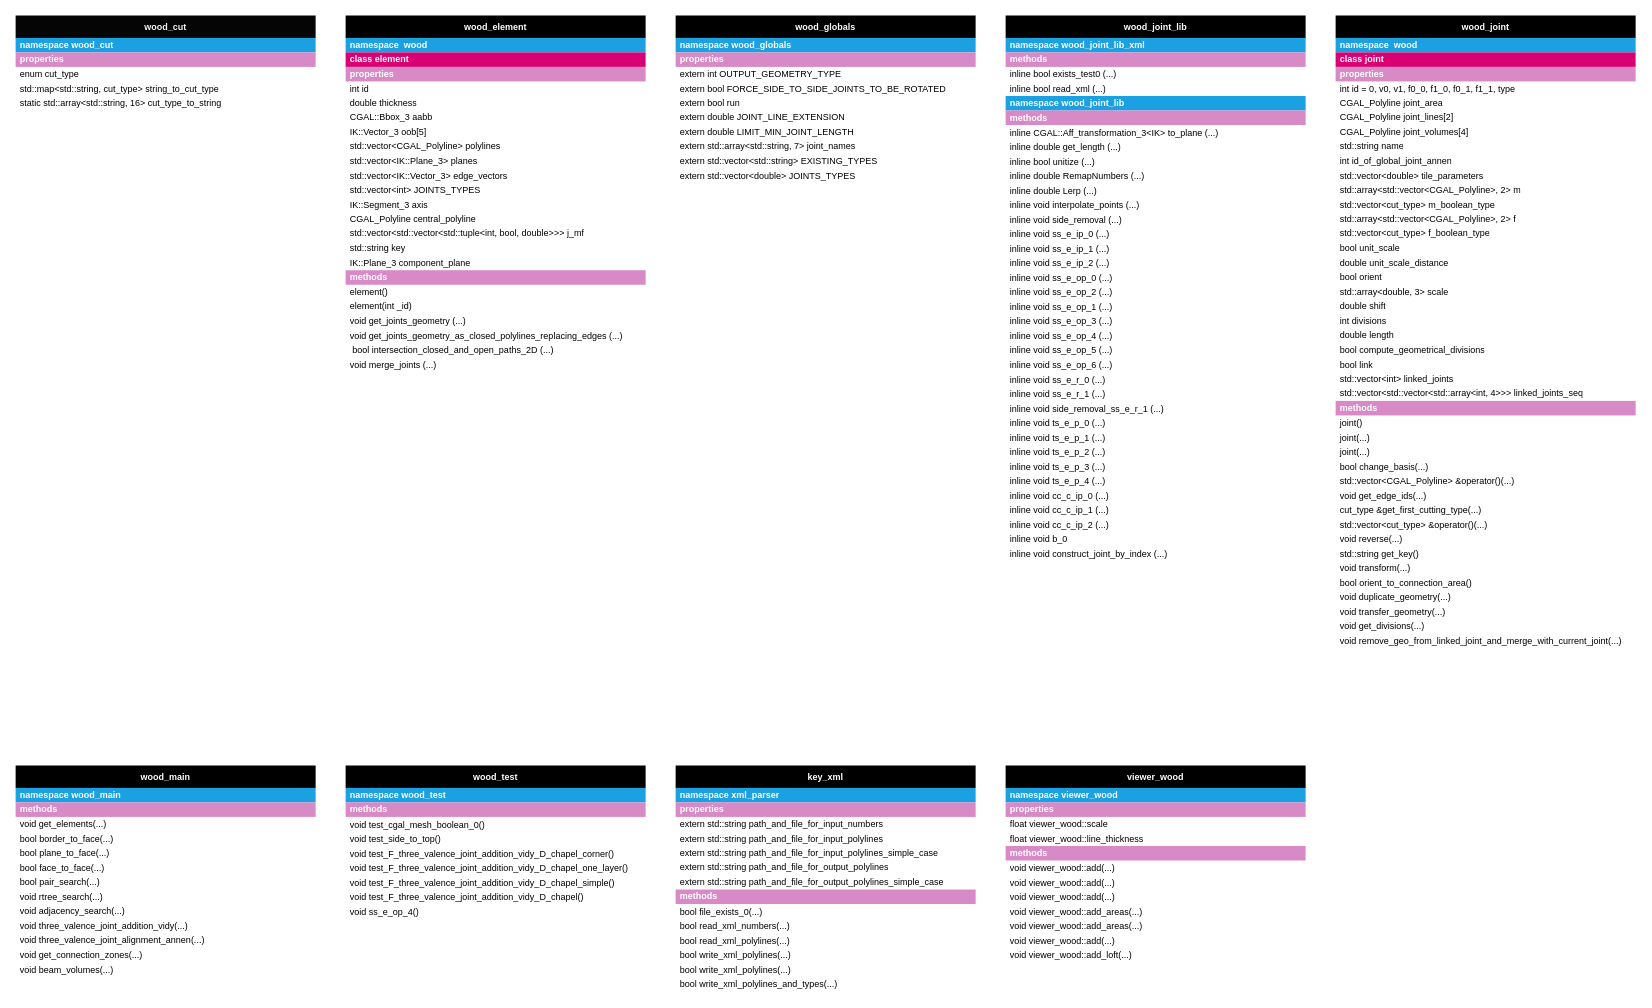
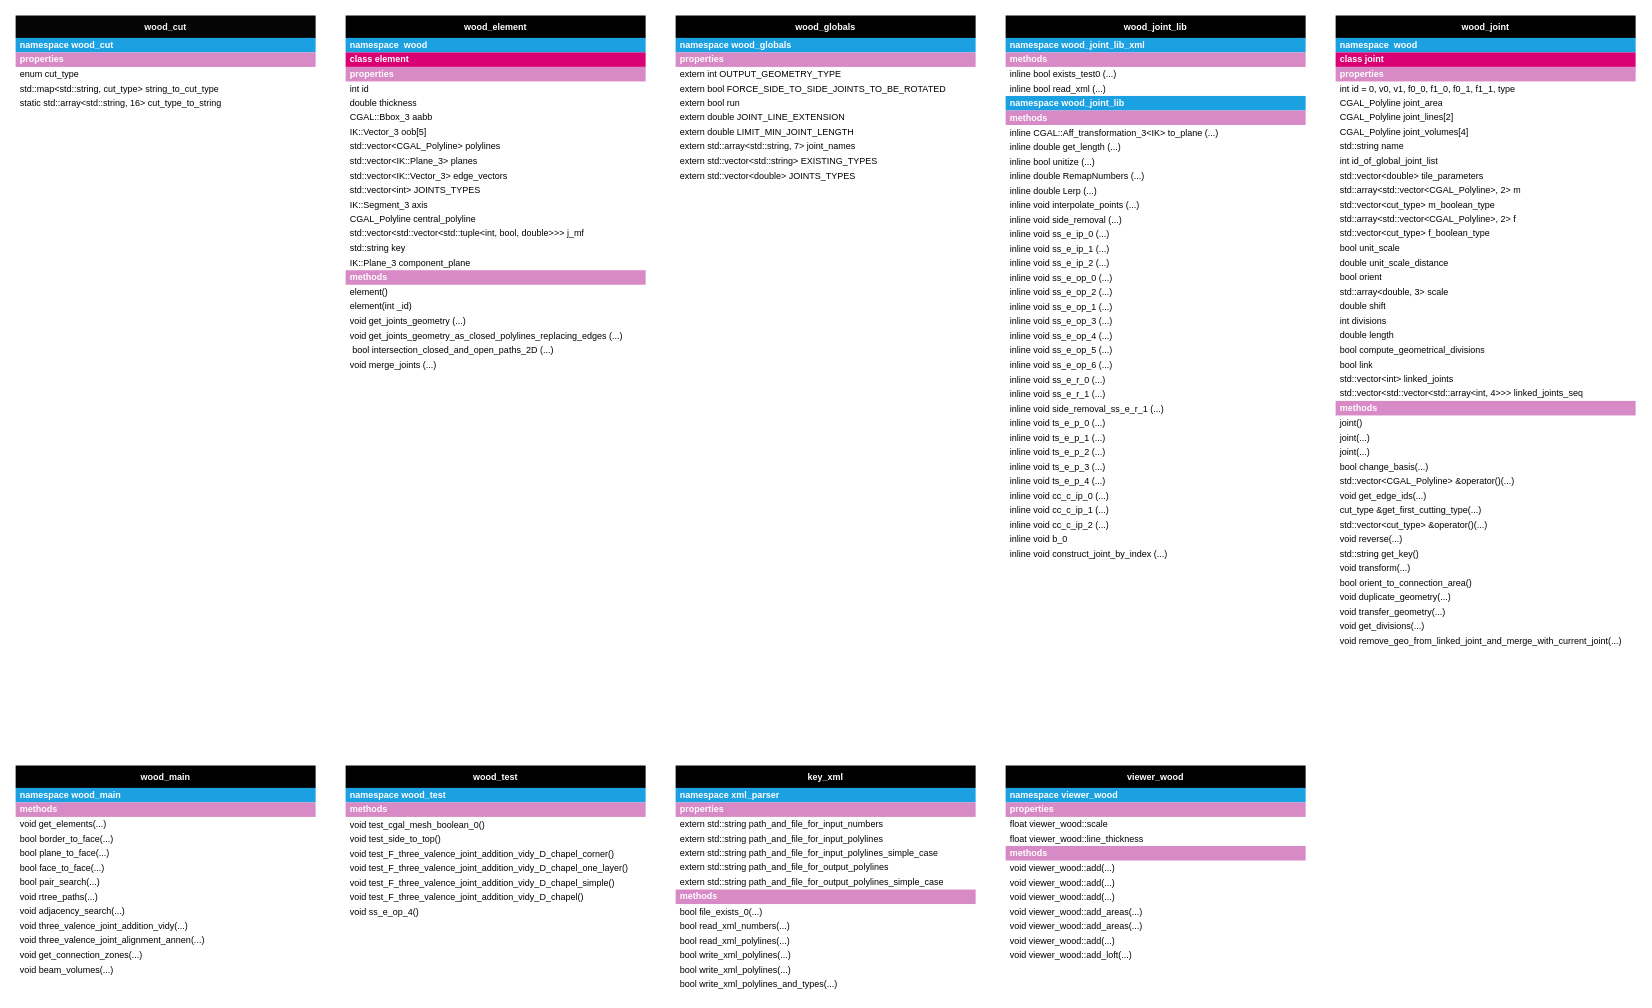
node "int id_of_global_joint_annen": label "int id_of_global_joint_annen" -> "int id_of_global_joint_list"
node "void rtree_search(...)": label "void rtree_search(...)" -> "void rtree_paths(...)"
